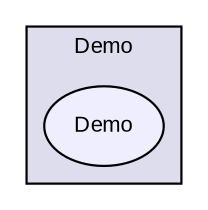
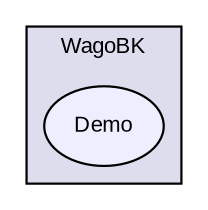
cluster "Demo": label "Demo" -> "WagoBK"
